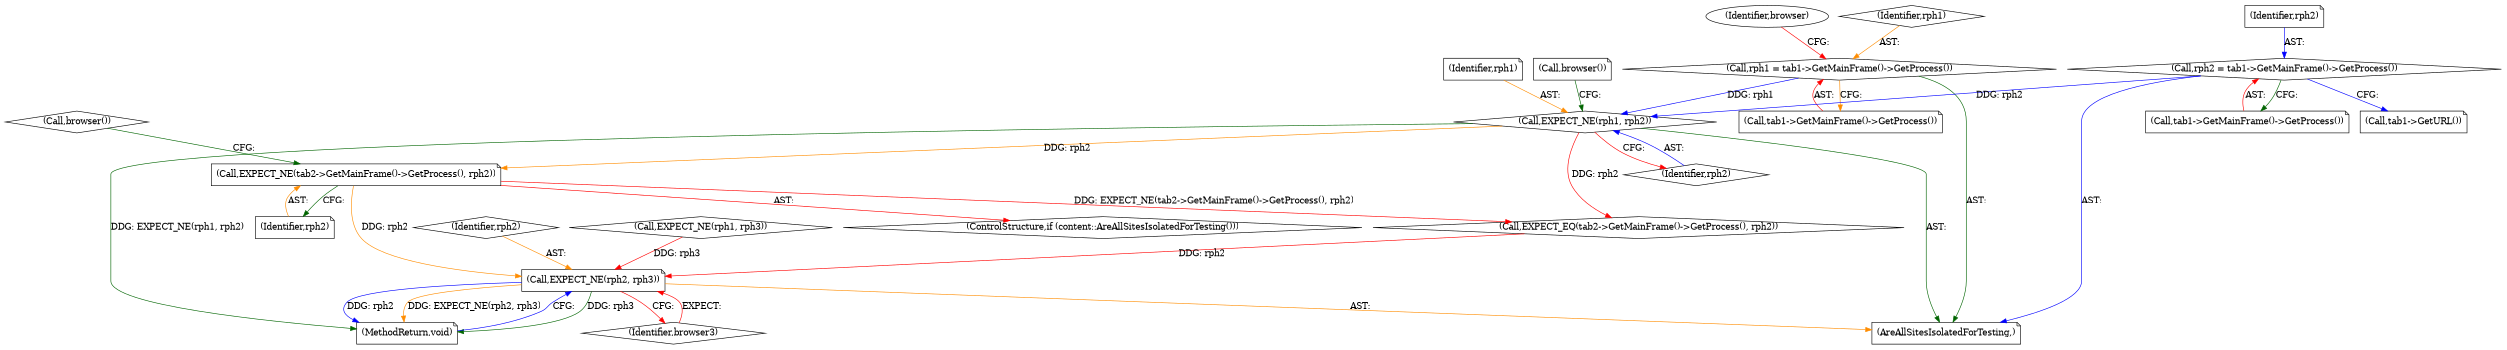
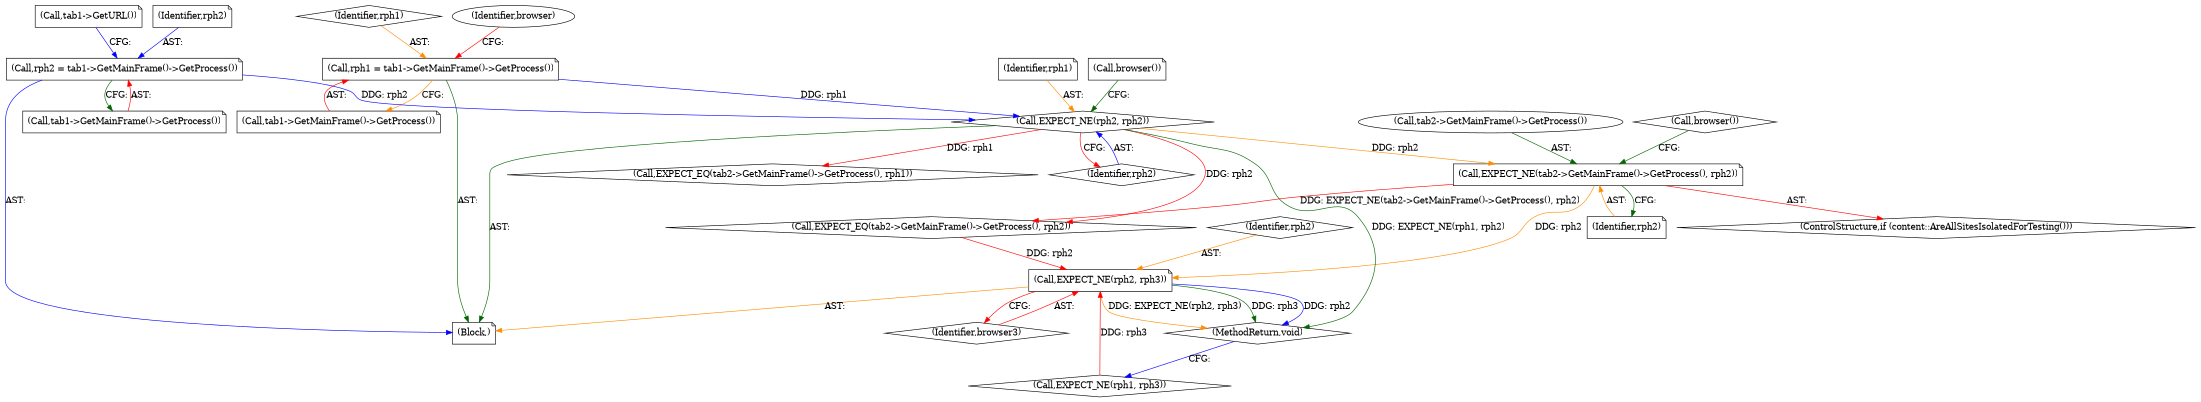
node "(Call,rph1 = tab1->GetMainFrame()->GetProcess())": shape diamond -> note
node "(Call,rph2 = tab1->GetMainFrame()->GetProcess())": shape diamond -> note
edge "(Call,rph2 = tab1->GetMainFrame()->GetProcess())" -> "(Call,tab1->GetURL())": reversed
node "(Call,tab2->GetMainFrame()->GetProcess())": added
node "(Call,EXPECT_NE(rph1, rph2))": label "(Call,EXPECT_NE(rph1, rph2))" -> "(Call,EXPECT_NE(rph2, rph2))"
node "(Call,EXPECT_EQ(tab2->GetMainFrame()->GetProcess(), rph1))": added
edge "(Identifier,browser3)" -> "(Call,EXPECT_NE(rph2, rph3))": label "EXPECT: " -> "AST: "
edge "(MethodReturn,void)" -> "(Call,EXPECT_NE(rph2, rph3))": now "(MethodReturn,void)" -> "(Call,EXPECT_NE(rph1, rph3))"
node "(MethodReturn,void)": shape note -> diamond
node "(AreAllSitesIsolatedForTesting,)": label "(AreAllSitesIsolatedForTesting,)" -> "(Block,)"
